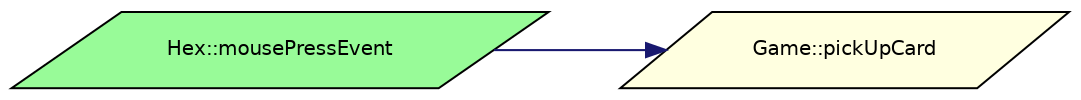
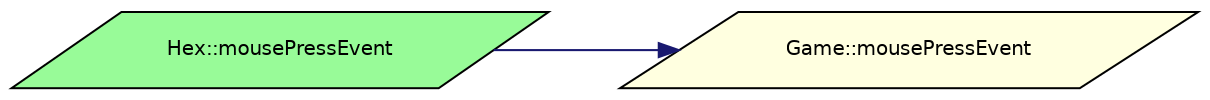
node "Game::pickUpCard": label "Game::pickUpCard" -> "Game::mousePressEvent"
